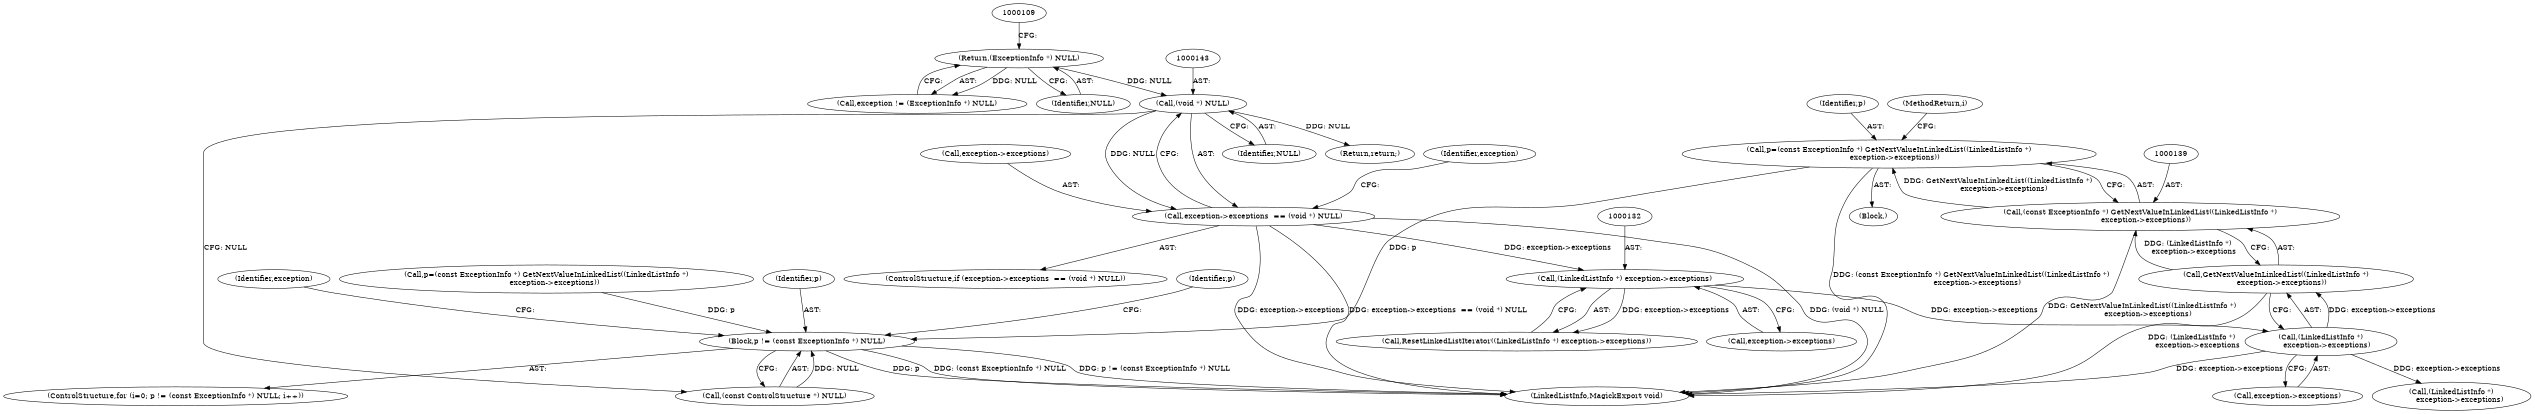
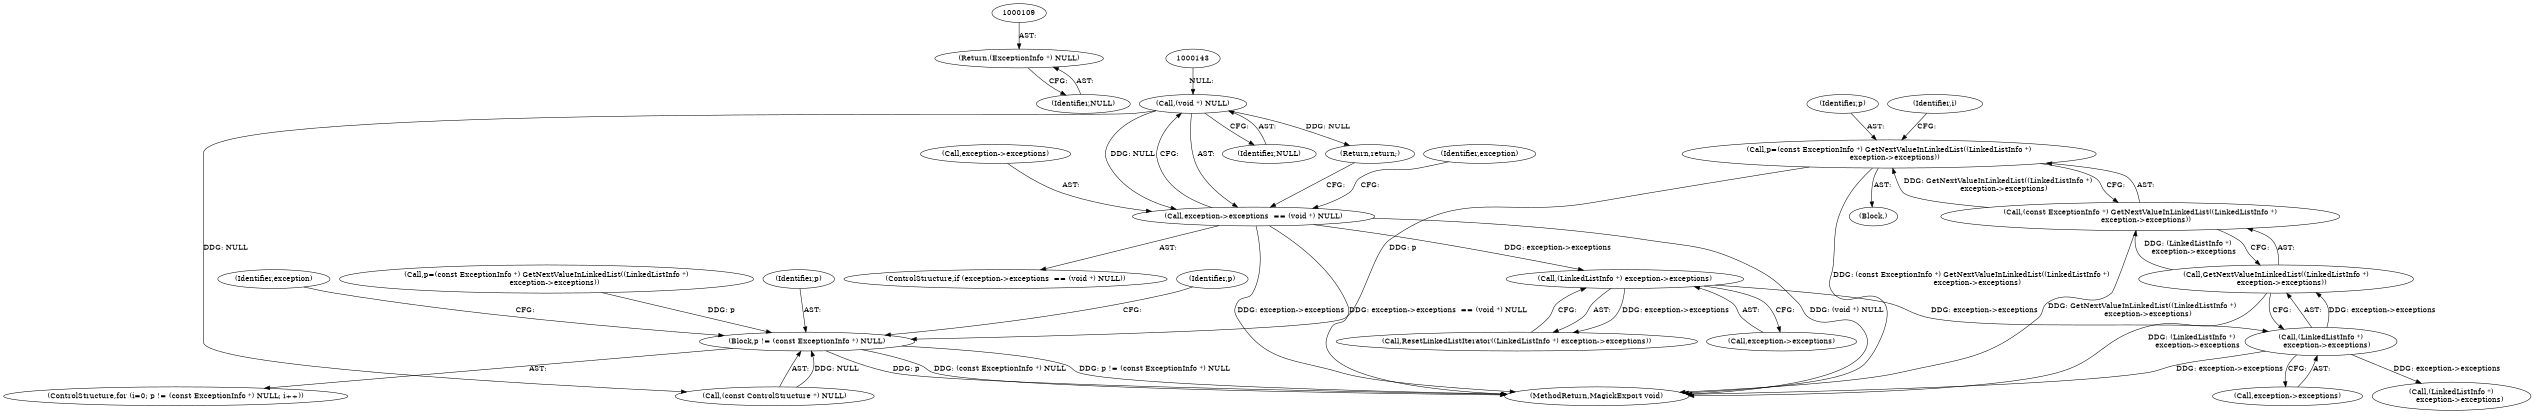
edge "1000109" -> "(Return,(ExceptionInfo *) NULL)": label "CFG: " -> "AST: "
edge "(Return,(ExceptionInfo *) NULL)" -> "(Call,(void *) NULL)": removed, label "DDG: NULL"
edge "1000143" -> "(Call,(void *) NULL)": label "AST: " -> "NULL: "
node "(Call,exception != (ExceptionInfo *) NULL)": removed
node "(MethodReturn,i)": label "(MethodReturn,i)" -> "(Identifier,i)"
node "1000139": removed
edge "(Return,return;)" -> "(Call,exception->exceptions  == (void *) NULL)": added, label "CFG:"
node "1000132": removed
edge "(Call,(void *) NULL)" -> "(Call,(const ControlStructure *) NULL)": label "CFG: NULL" -> "DDG: NULL"
edge "(Block,p != (const ExceptionInfo *) NULL)" -> "(Call,(const ControlStructure *) NULL)": removed, label "CFG:"
node "(LinkedListInfo,MagickExport void)": label "(LinkedListInfo,MagickExport void)" -> "(MethodReturn,MagickExport void)"
